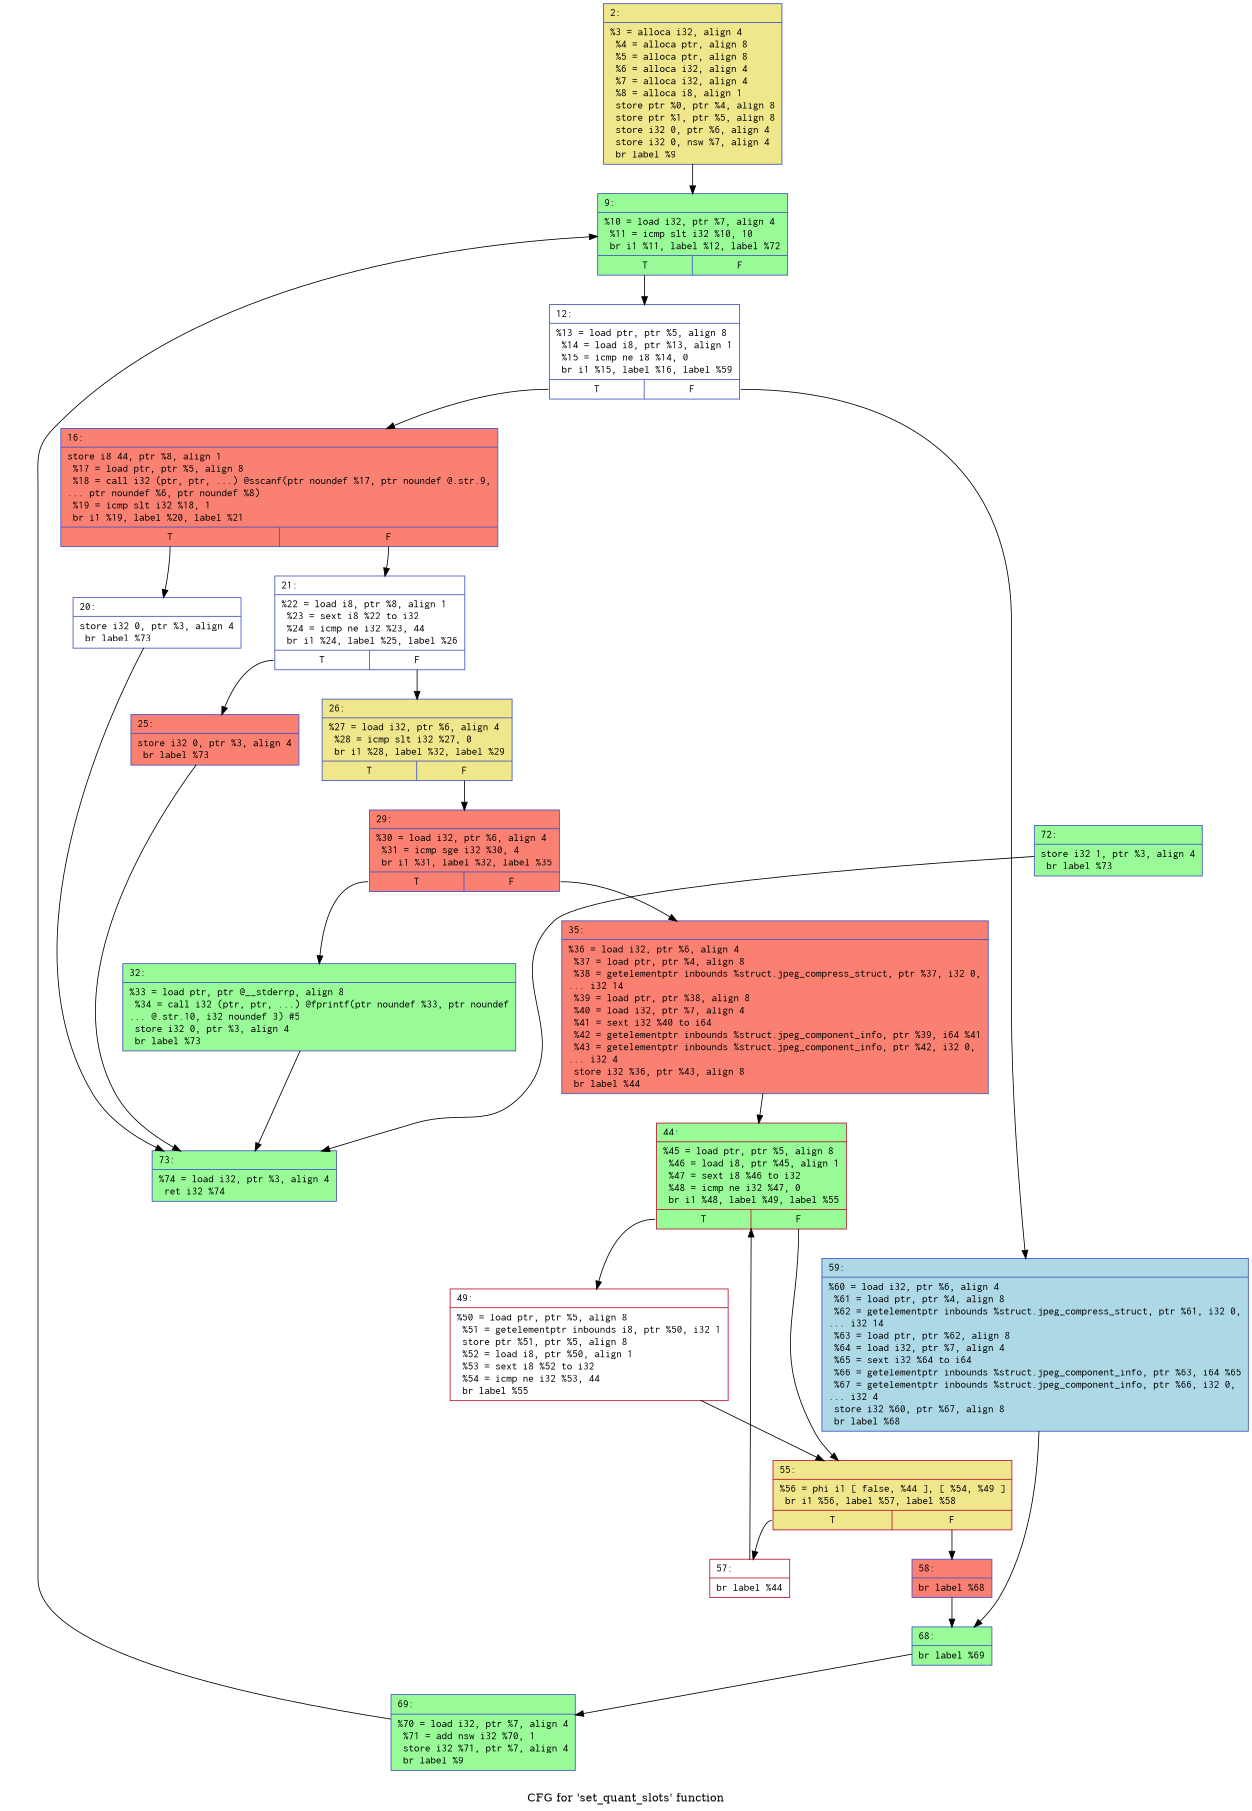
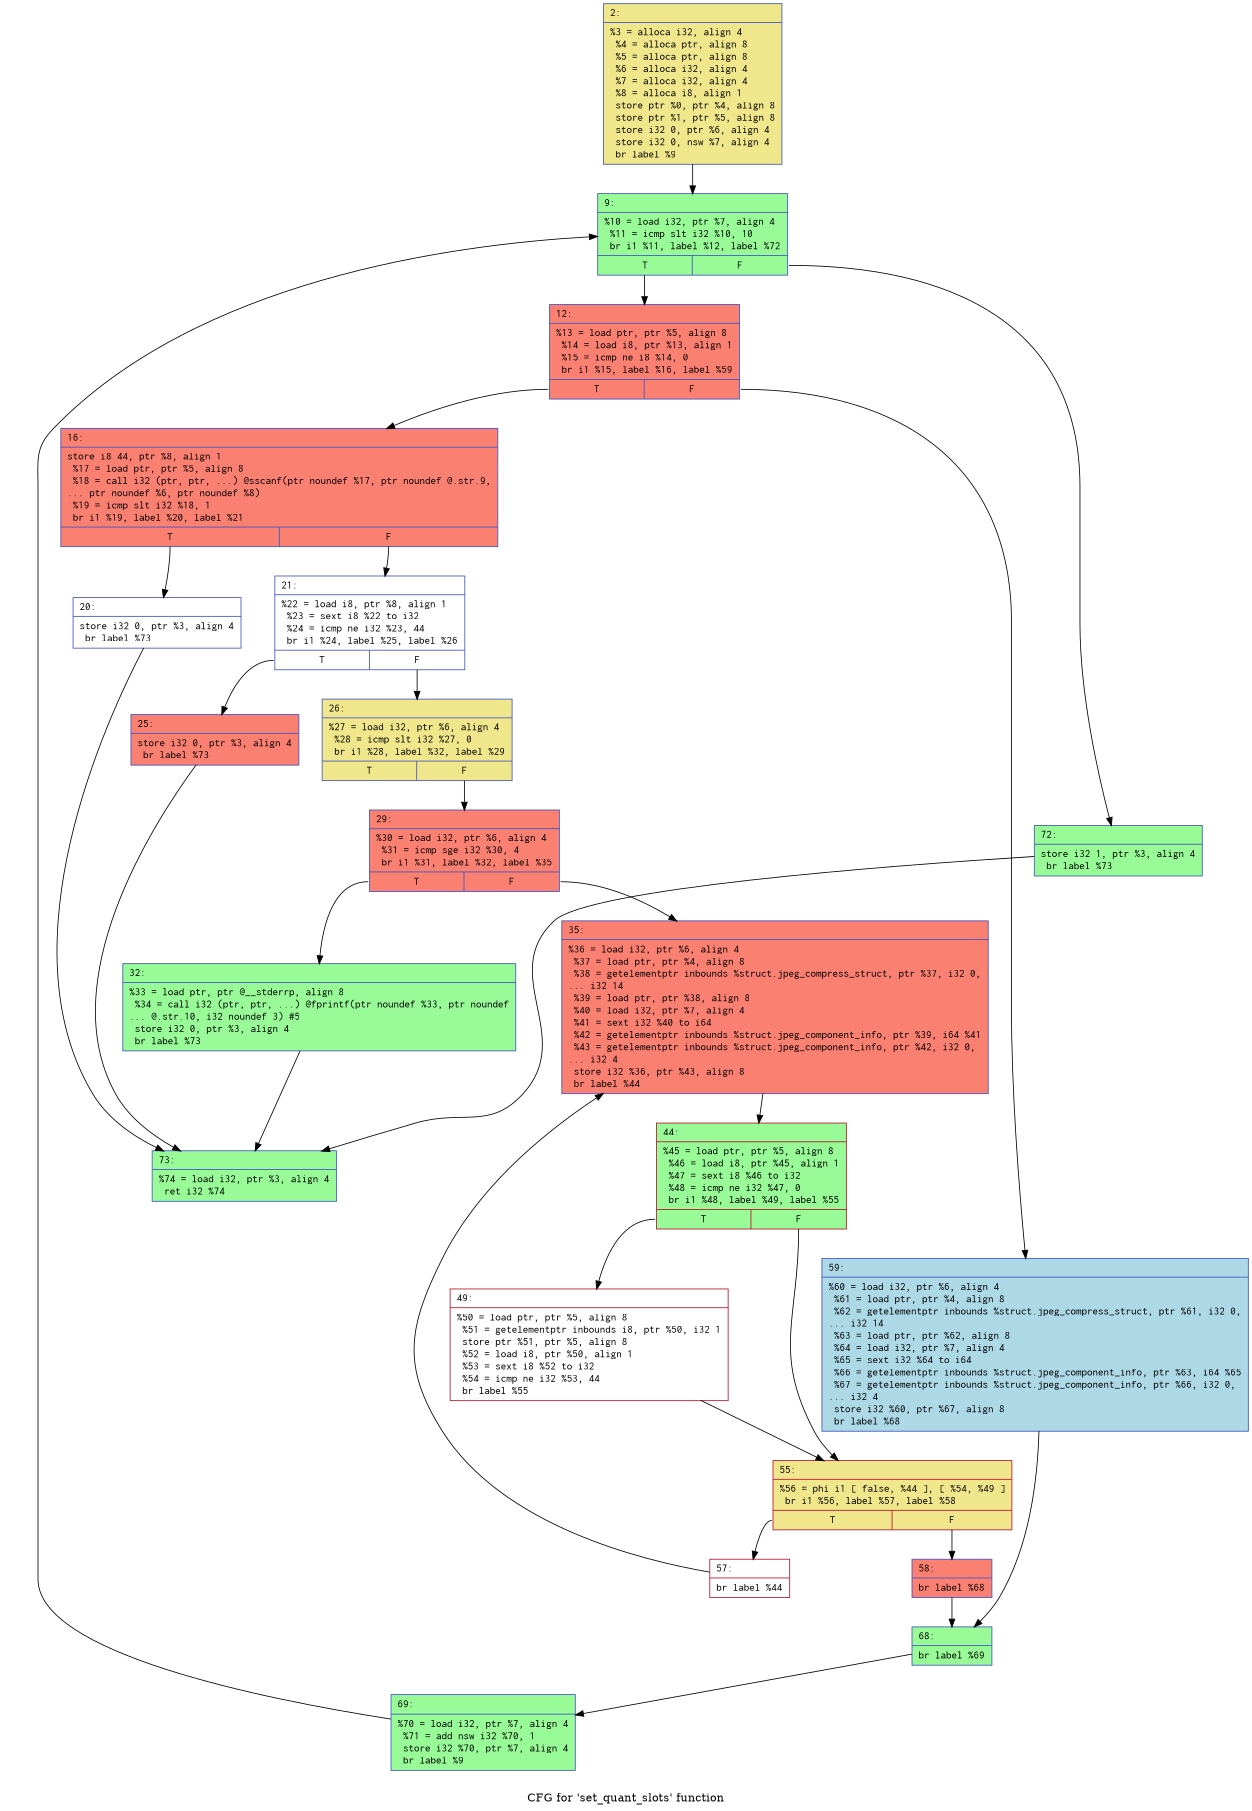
node "12:": fillcolor white -> salmon
edge "9:" -> "72:": added
edge "57:" -> "44:": now "57:" -> "35:"
node "69:": text "store i32 %71, ptr %7, align 4" -> "store i32 %70, ptr %7, align 4"
